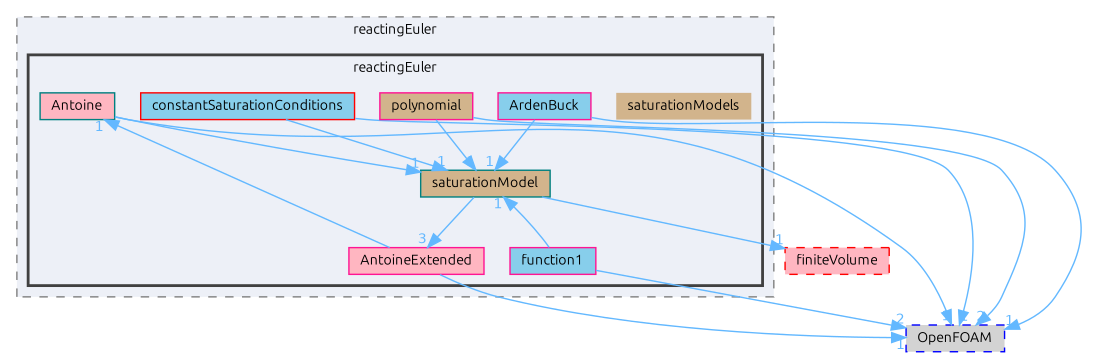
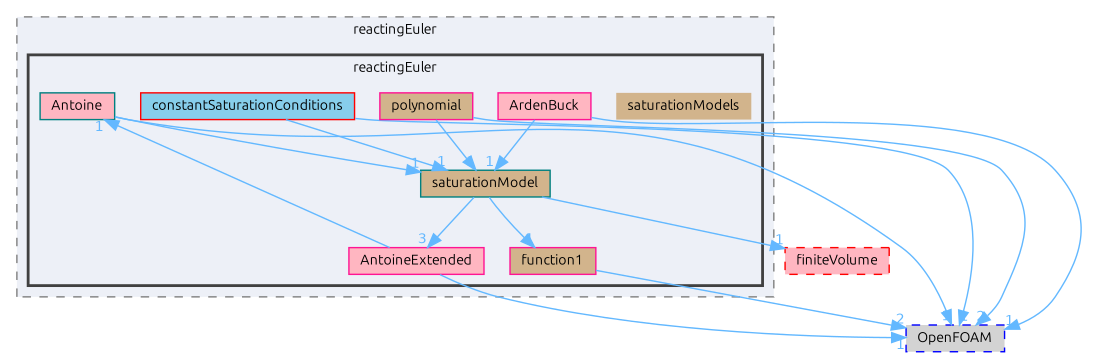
node "ArdenBuck": fillcolor skyblue -> lightpink
edge "function1" -> "saturationModel": reversed
node "function1": fillcolor skyblue -> tan
